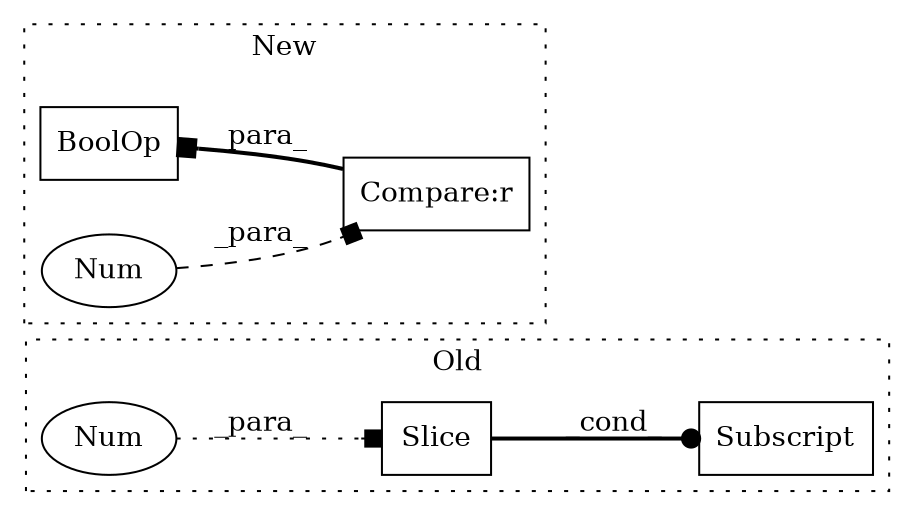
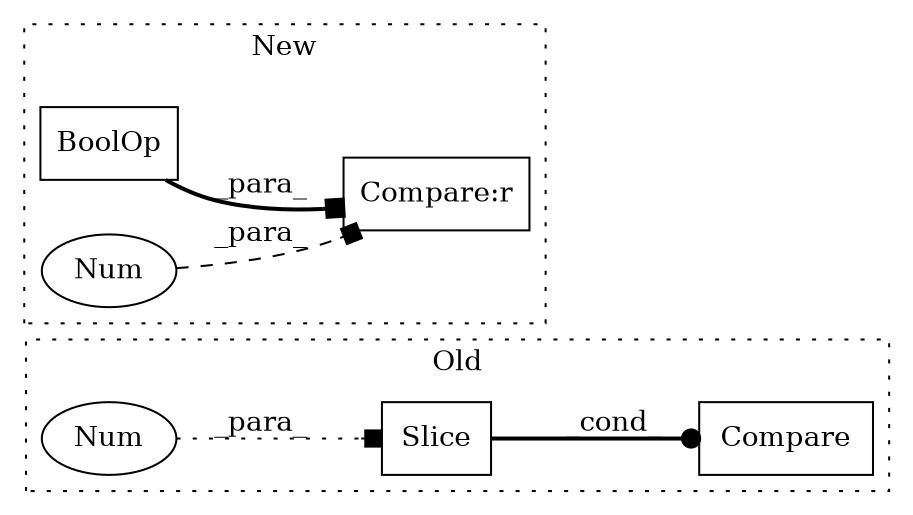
edge "Compare:r" -> "BoolOp": reversed
node "Subscript": label "Subscript" -> "Compare"
